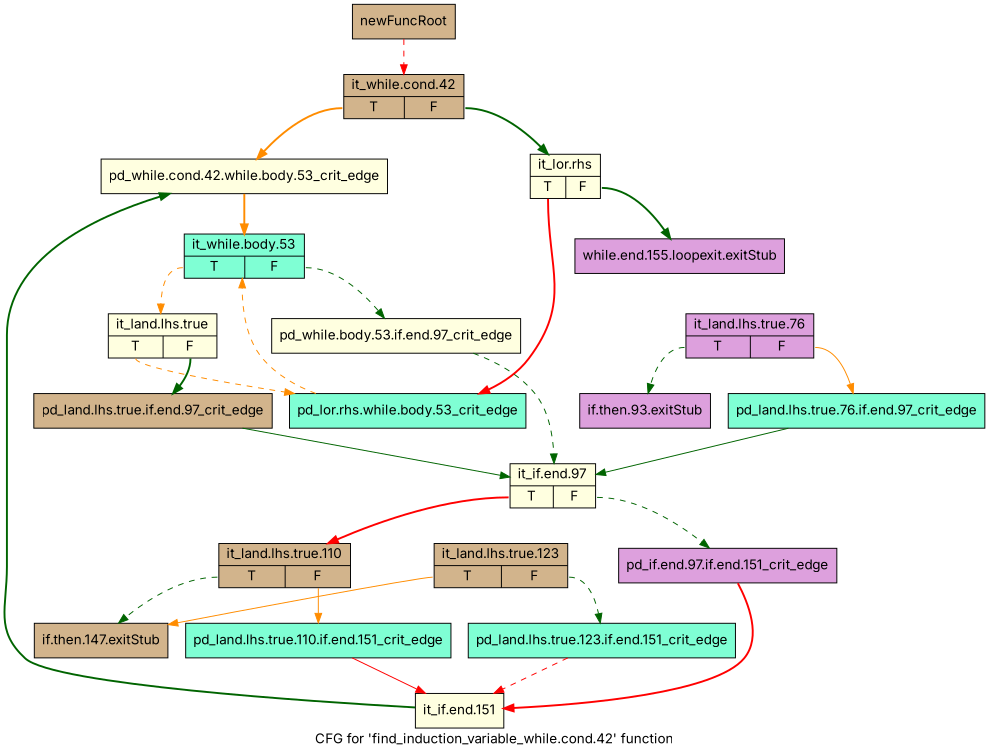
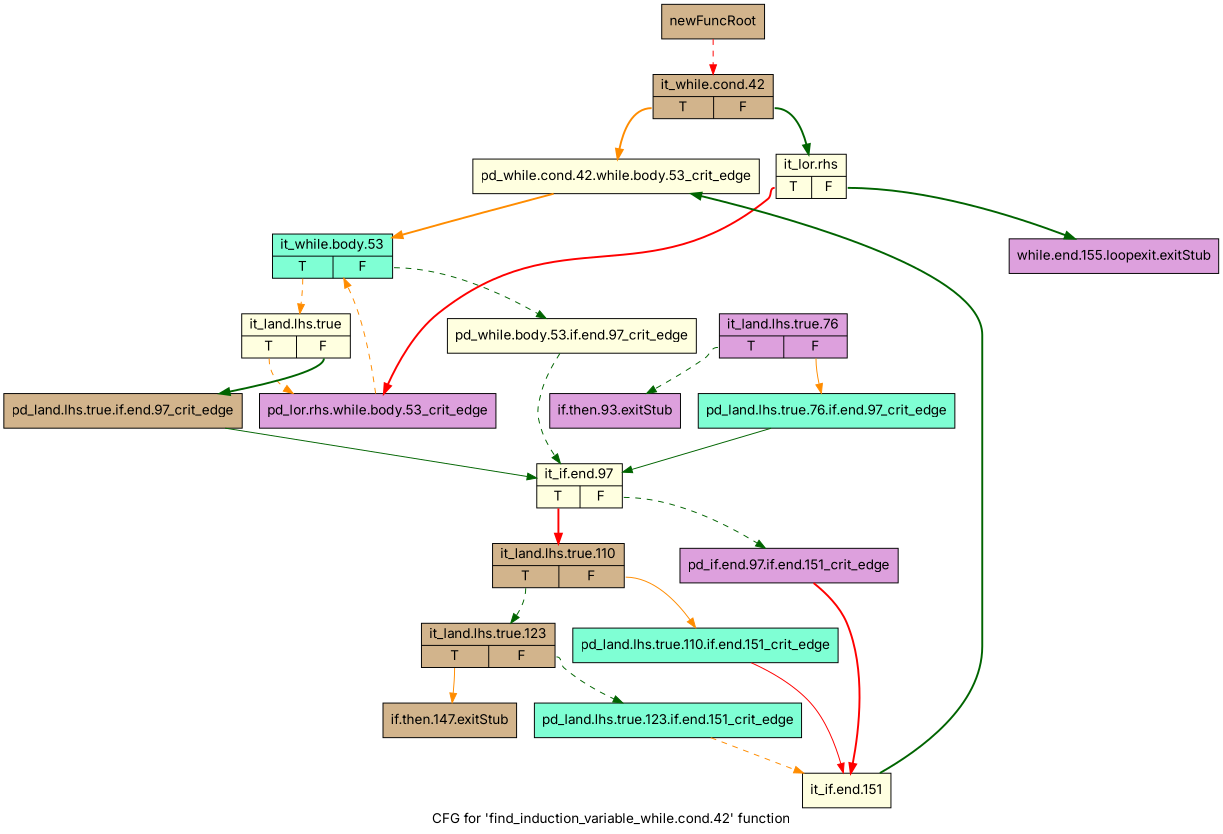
node "pd_lor.rhs.while.body.53_crit_edge": fillcolor aquamarine -> plum
edge "it_land.lhs.true.110" -> "if.then.147.exitStub": now "it_land.lhs.true.110" -> "it_land.lhs.true.123"
edge "pd_land.lhs.true.123.if.end.151_crit_edge" -> "it_if.end.151": color red -> darkorange
